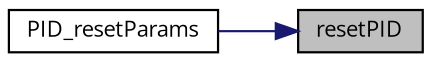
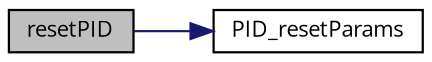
edge "PID_resetParams" -> "resetPID": reversed
